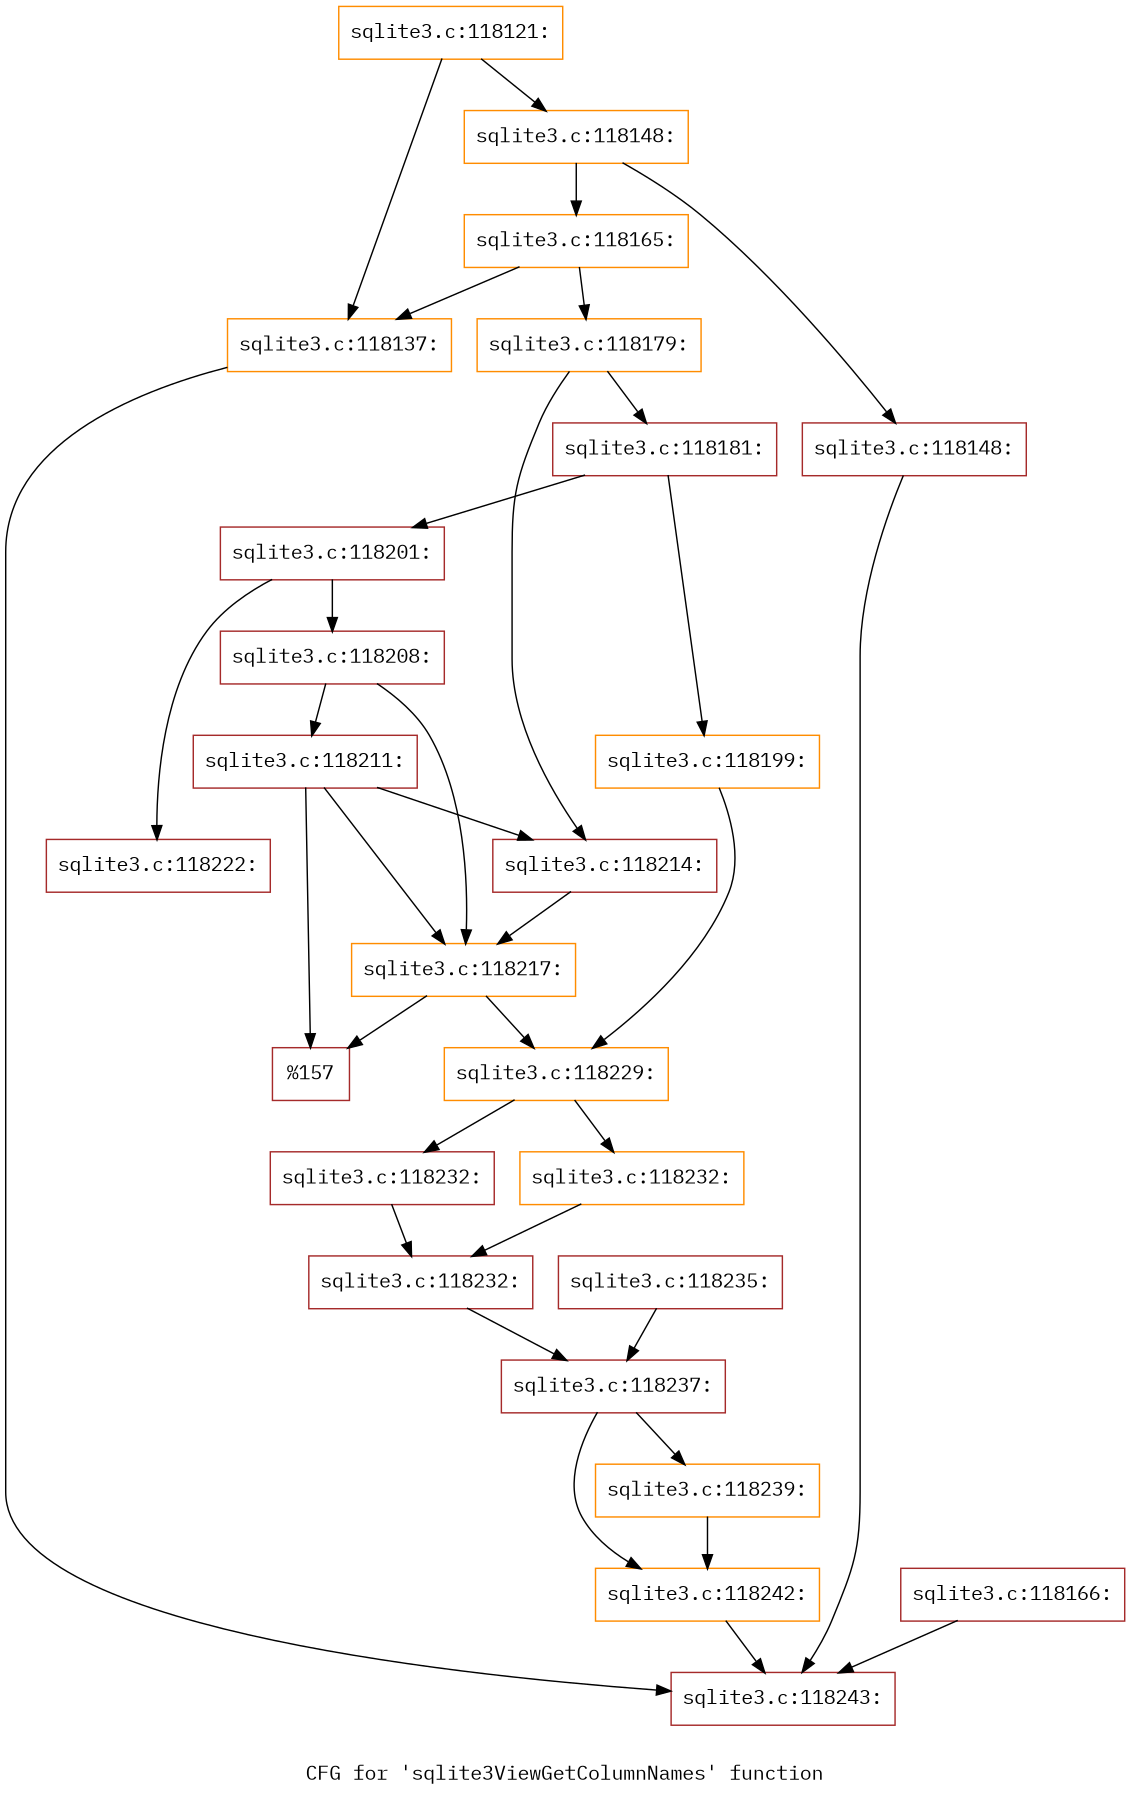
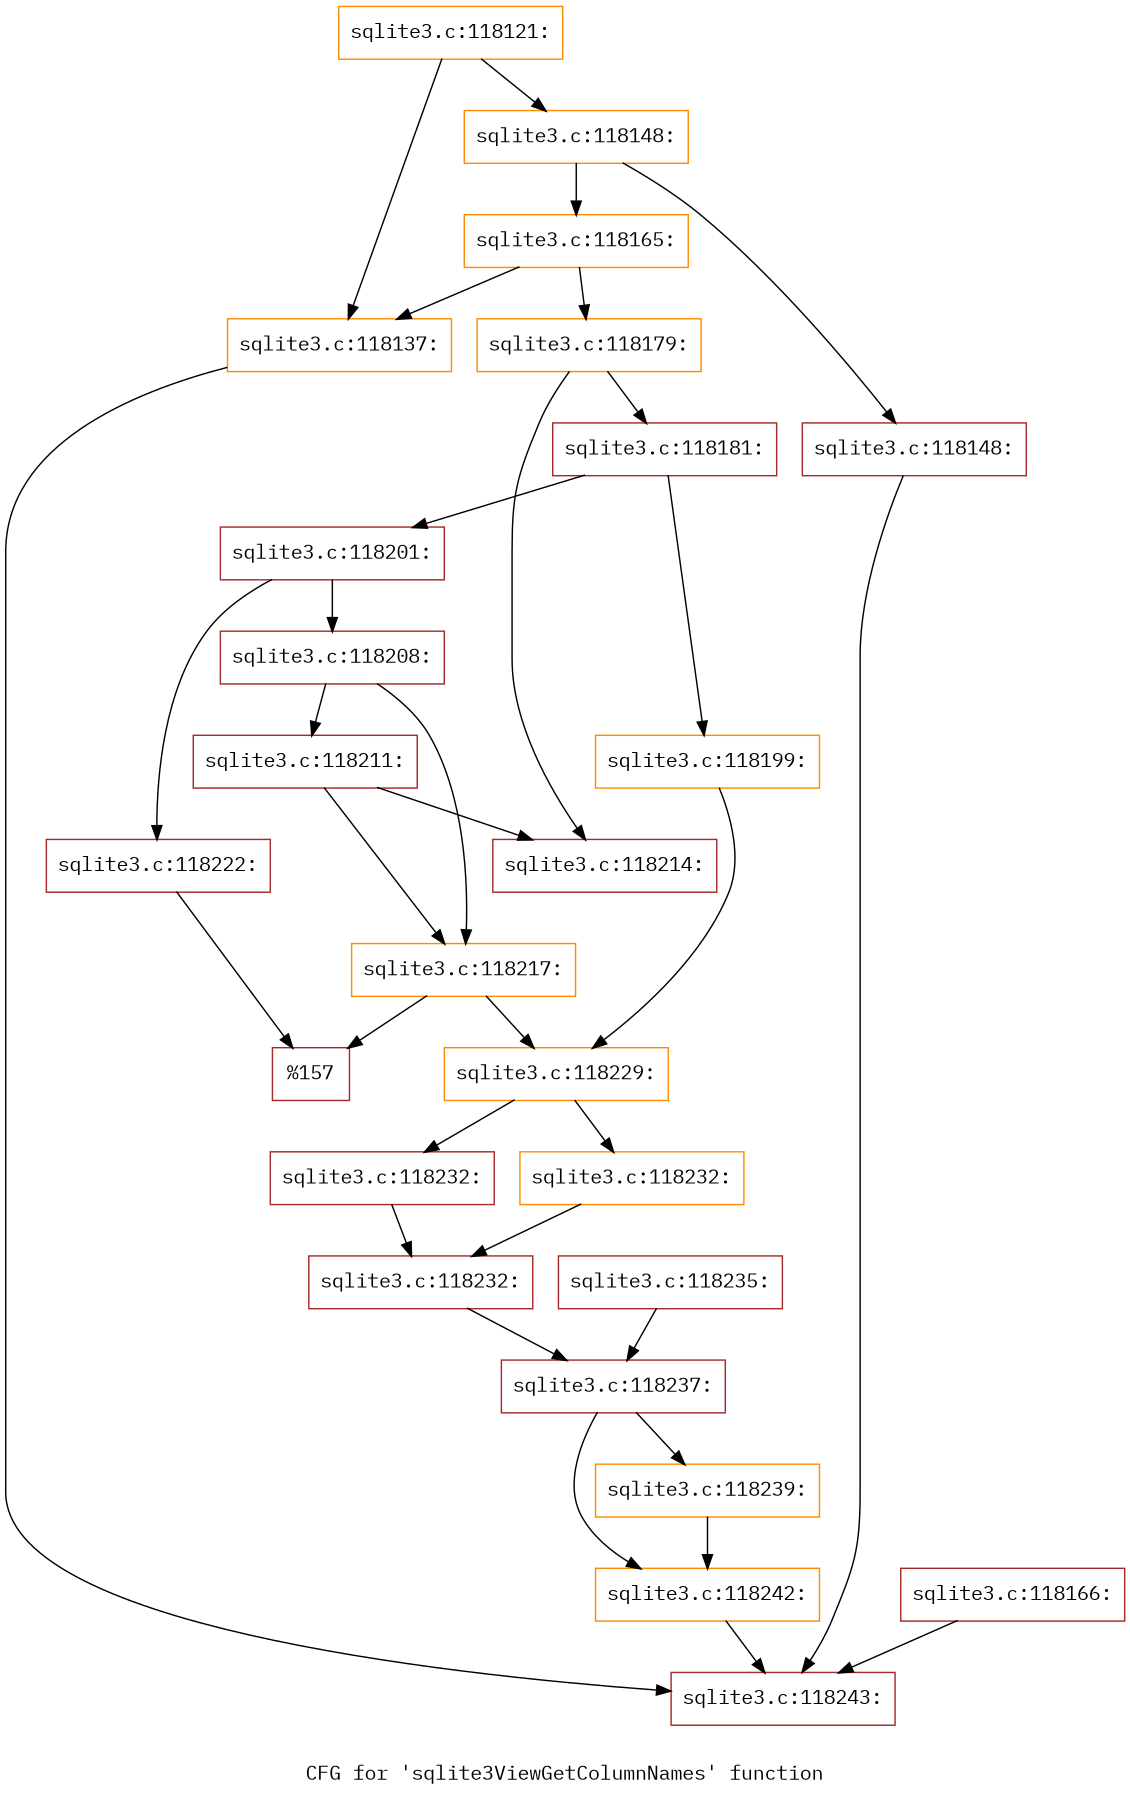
edge "sqlite3.c:118211:" -> "%157": now "sqlite3.c:118222:" -> "%157"
edge "sqlite3.c:118214:" -> "sqlite3.c:118217:": removed
